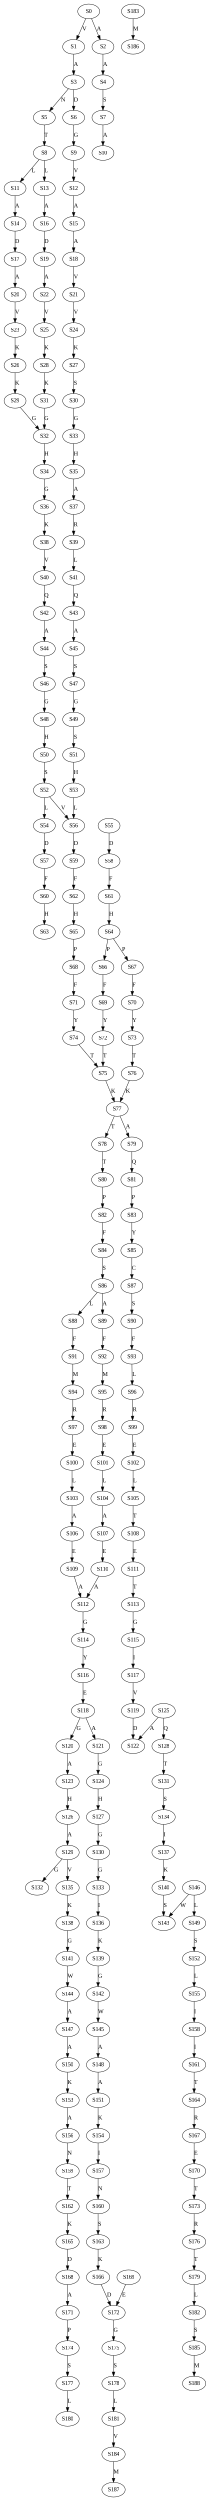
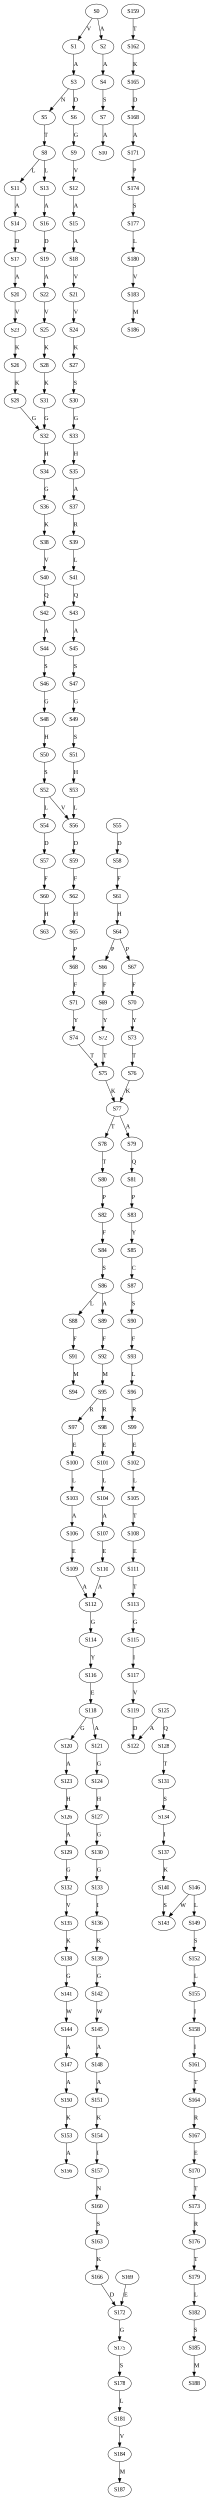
edge "S180" -> "S183": added, label "V"
edge "S94" -> "S97": now "S95" -> "S97"
edge "S129" -> "S135": now "S132" -> "S135"
edge "S156" -> "S159": removed, label "N"
